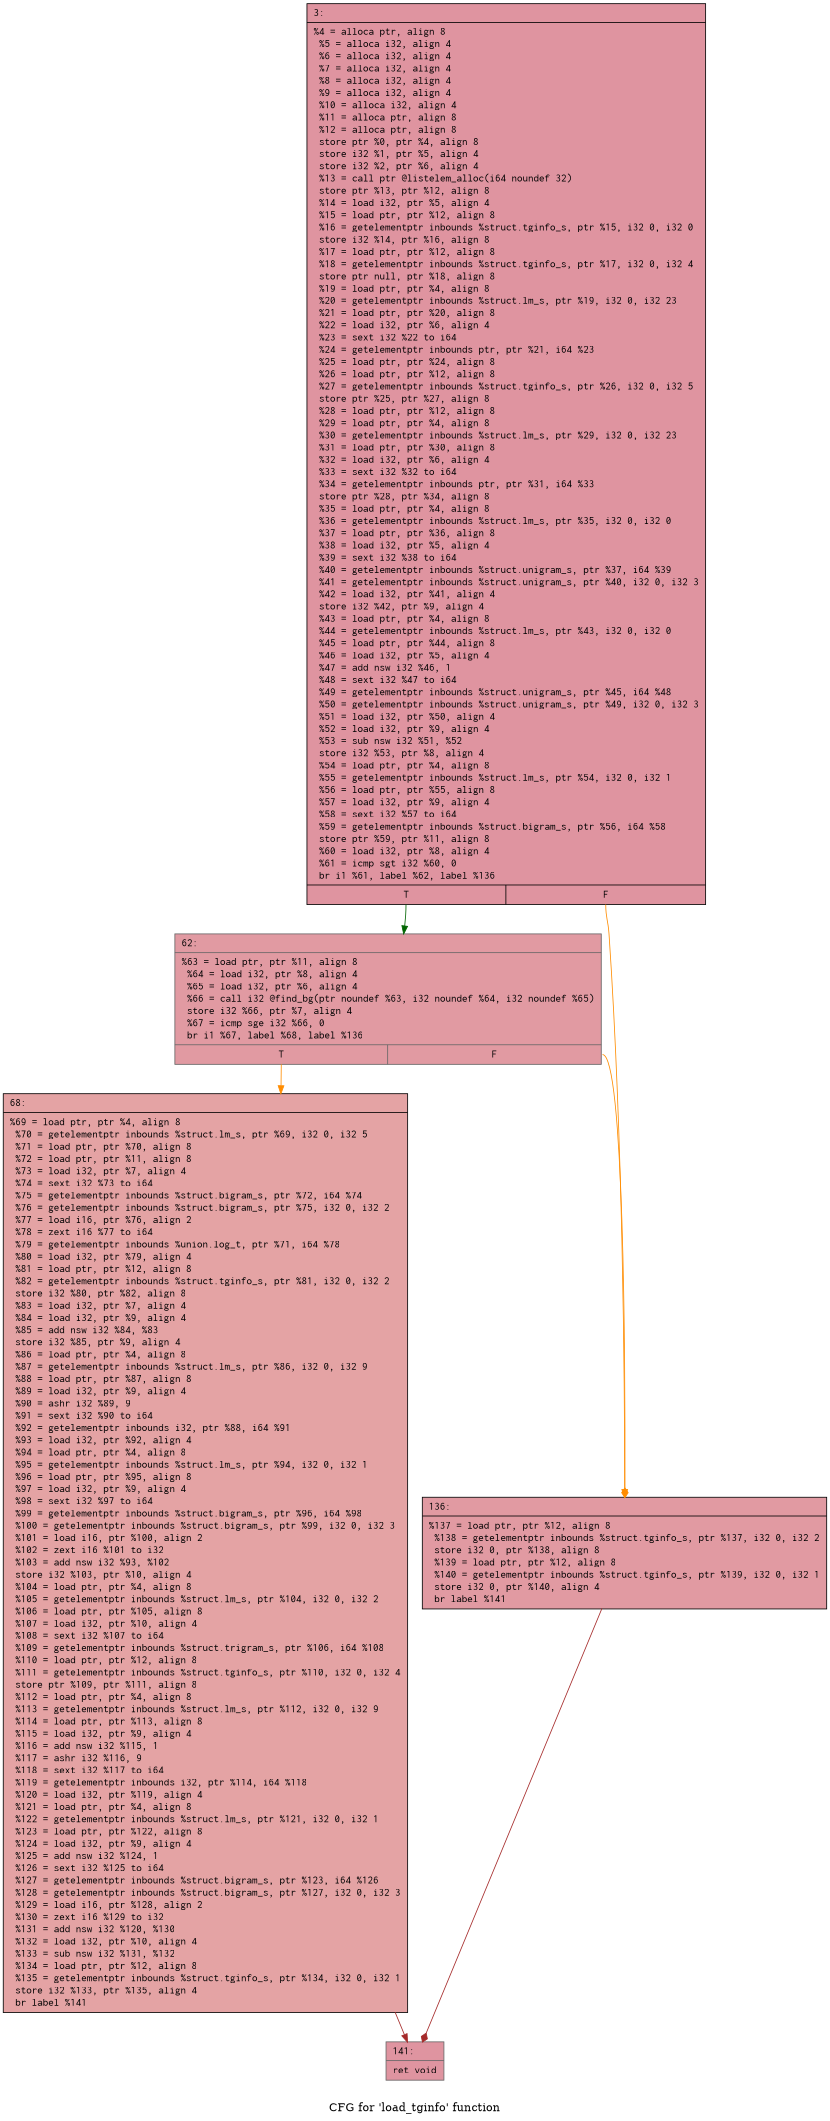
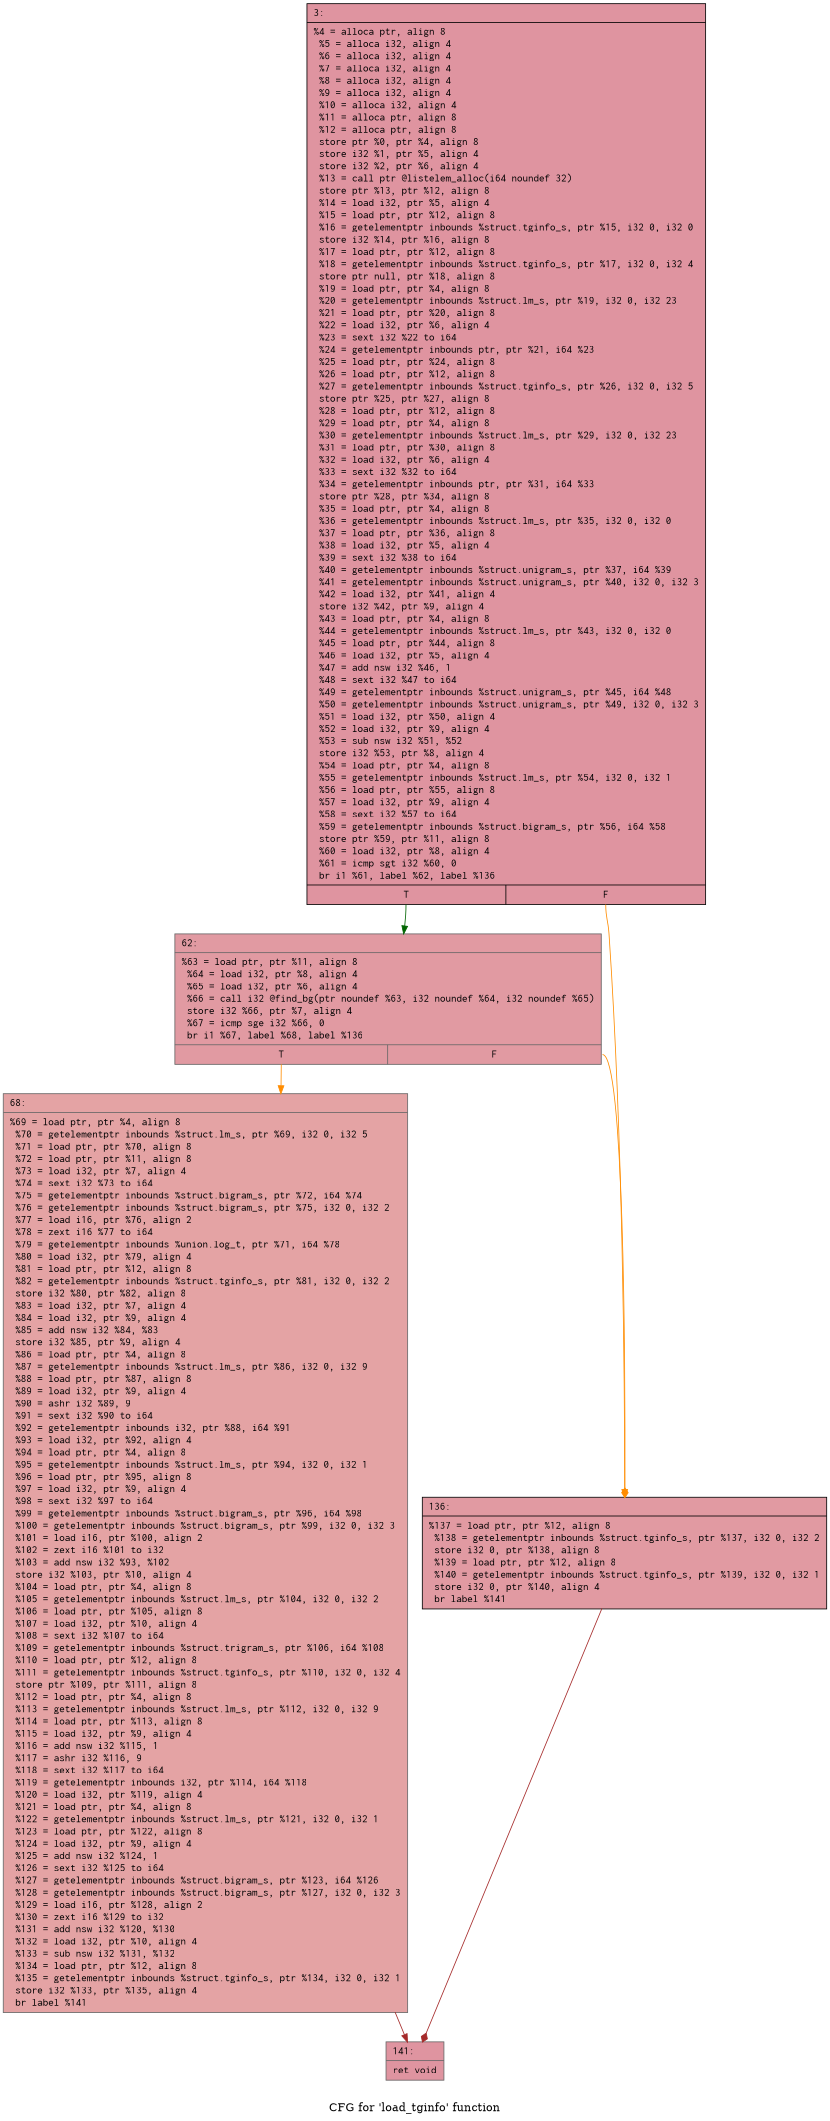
node "68:": color black -> gray40
